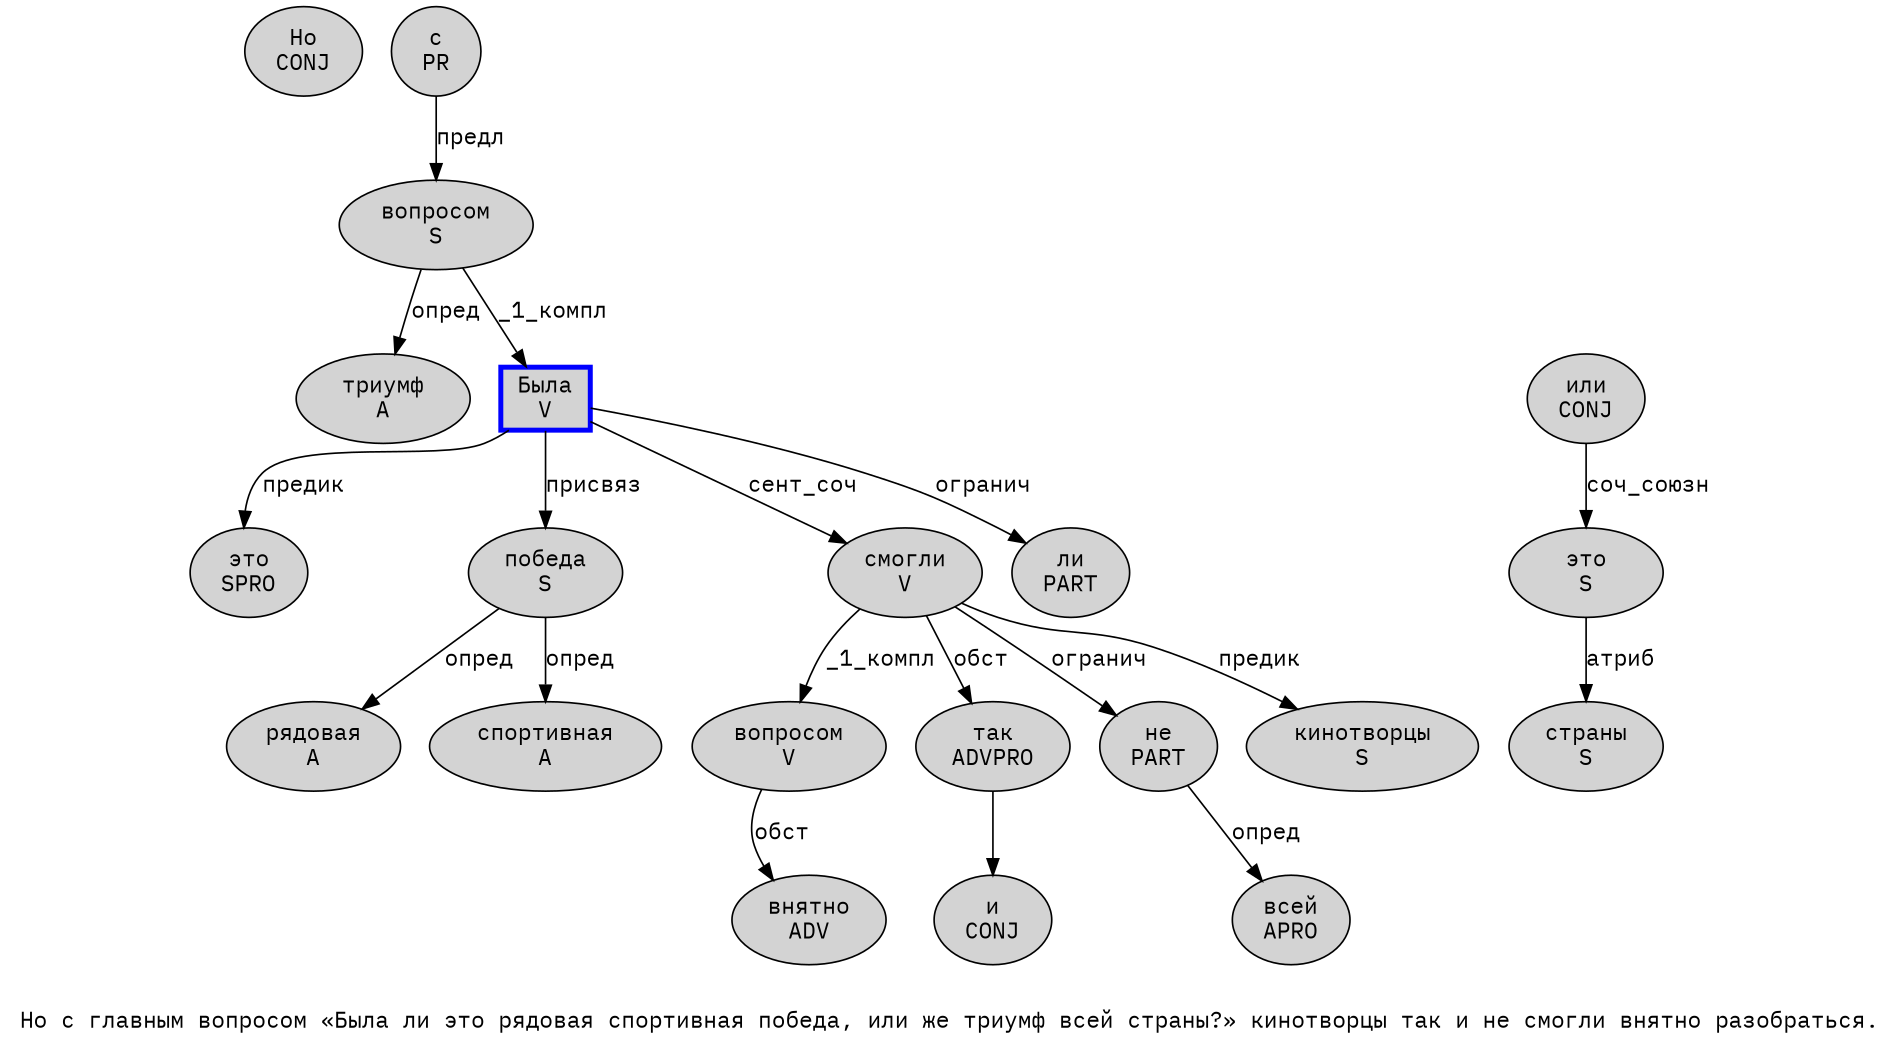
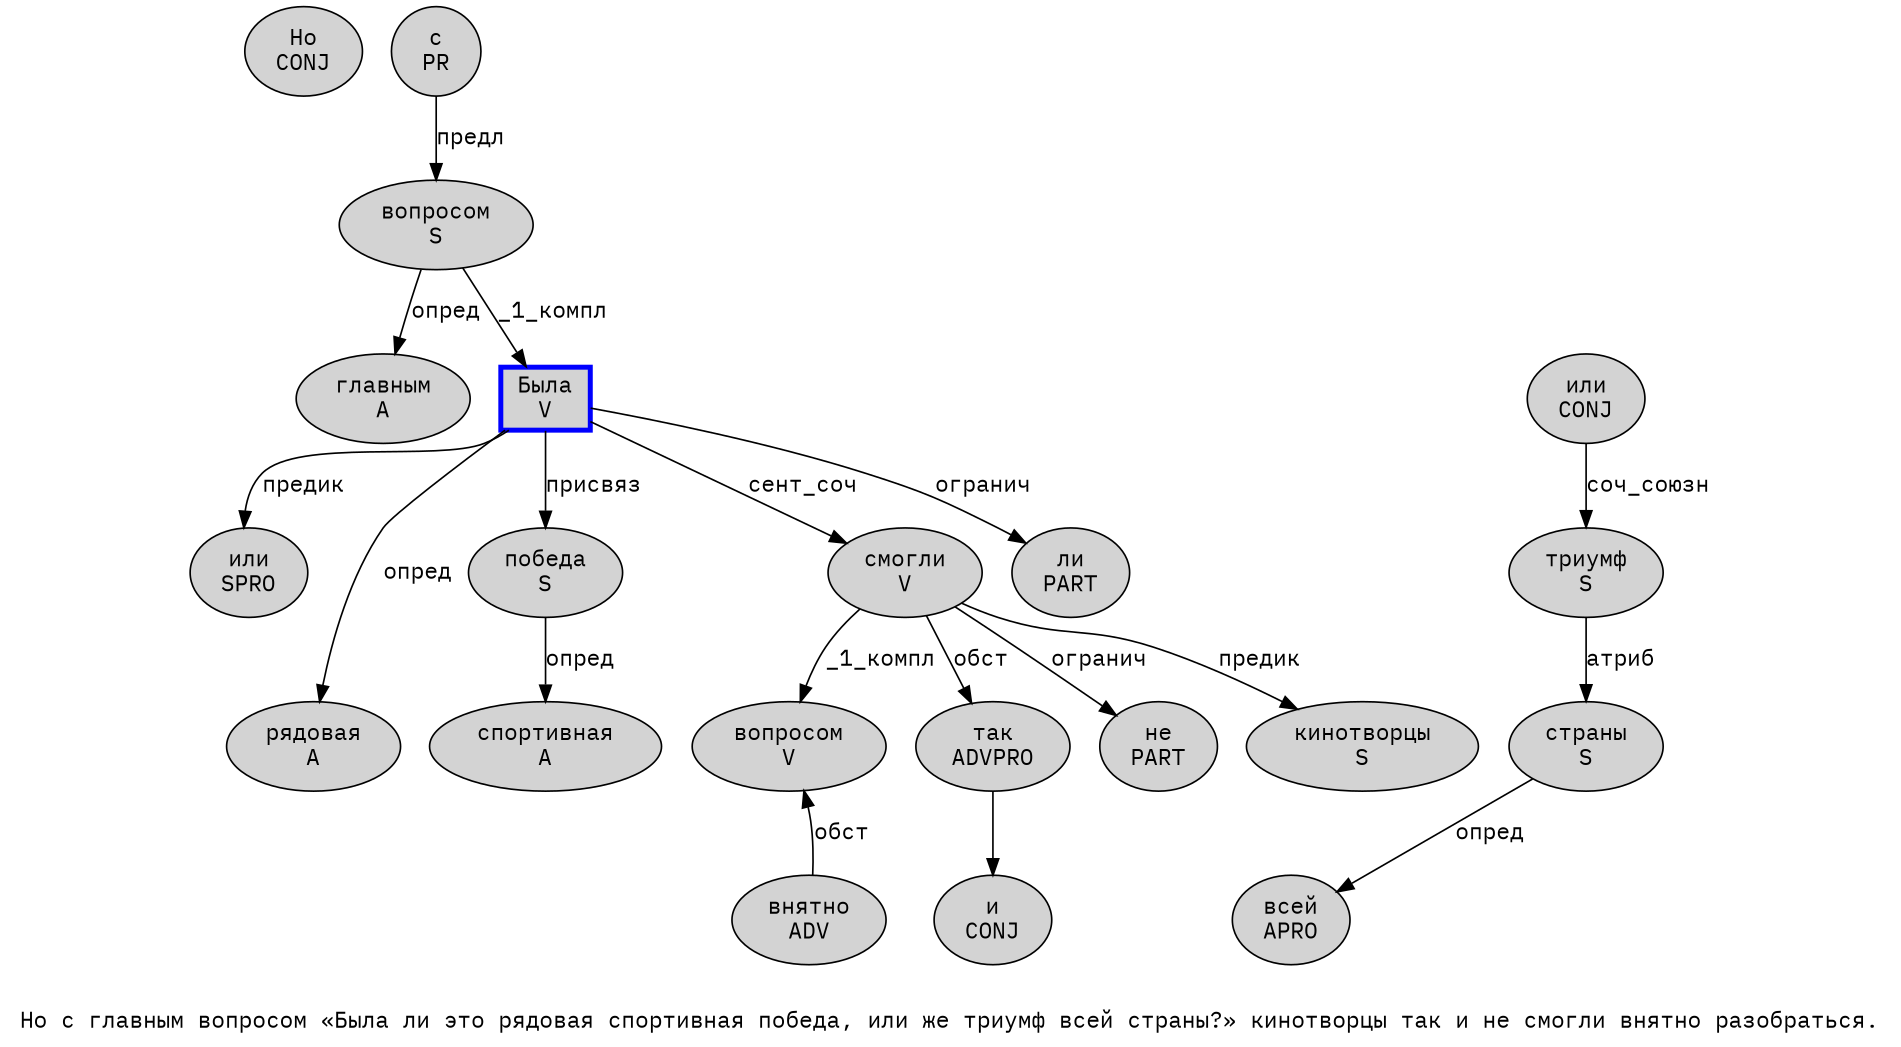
node "триумф A": label "триумф A" -> "главным A"
node "это SPRO": label "это SPRO" -> "или SPRO"
node "это S": label "это S" -> "триумф S"
edge "победа S" -> "рядовая A": now "Была V" -> "рядовая A"
edge "не PART" -> "всей APRO": now "страны S" -> "всей APRO"
edge "вопросом V" -> "внятно ADV": reversed
